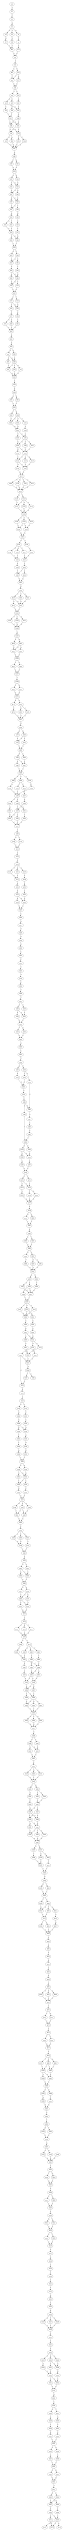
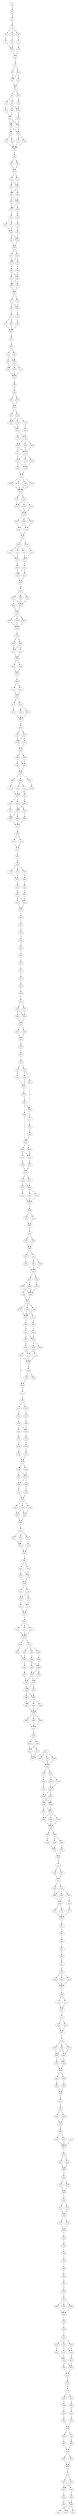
edge "S413" -> "S414": reversed
